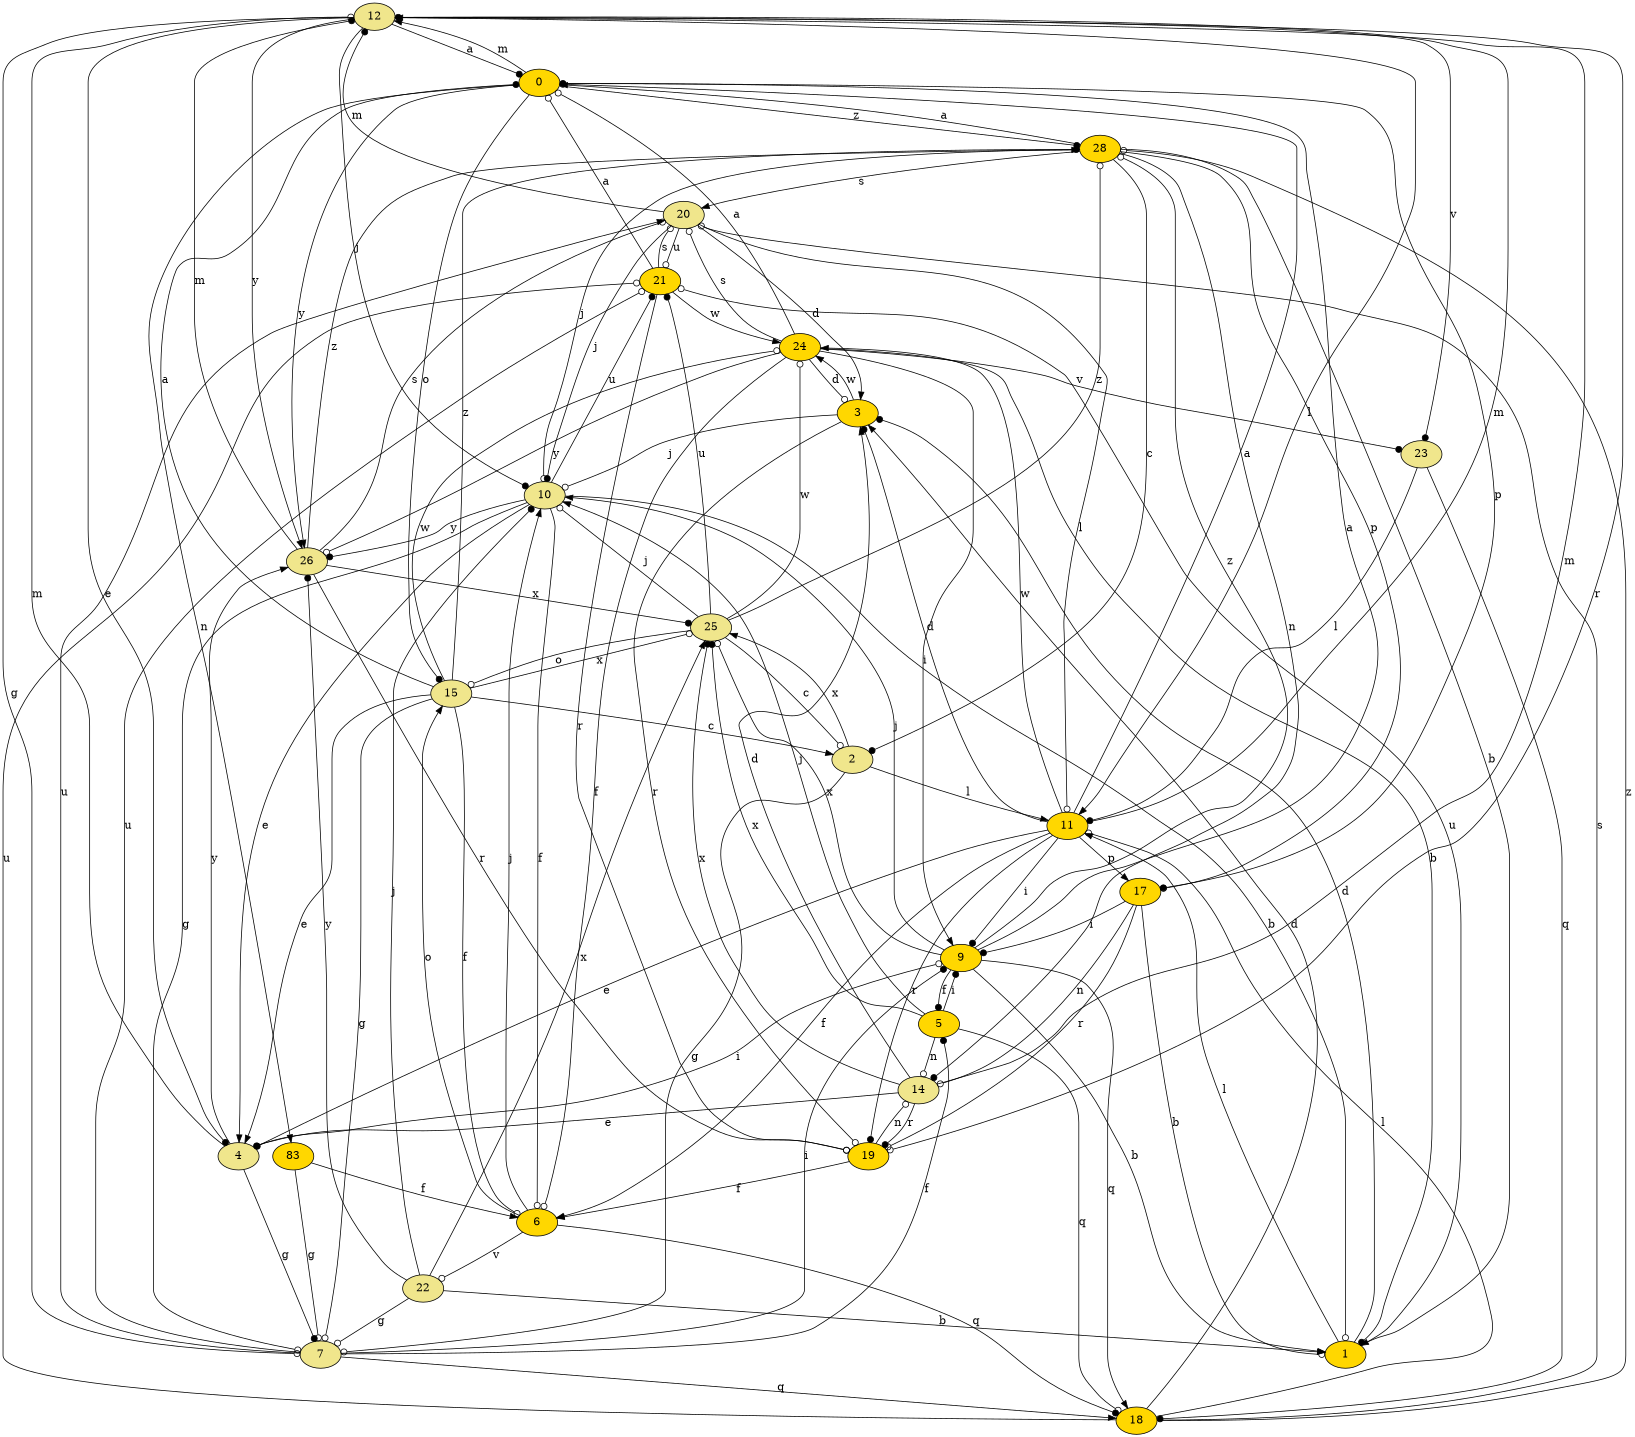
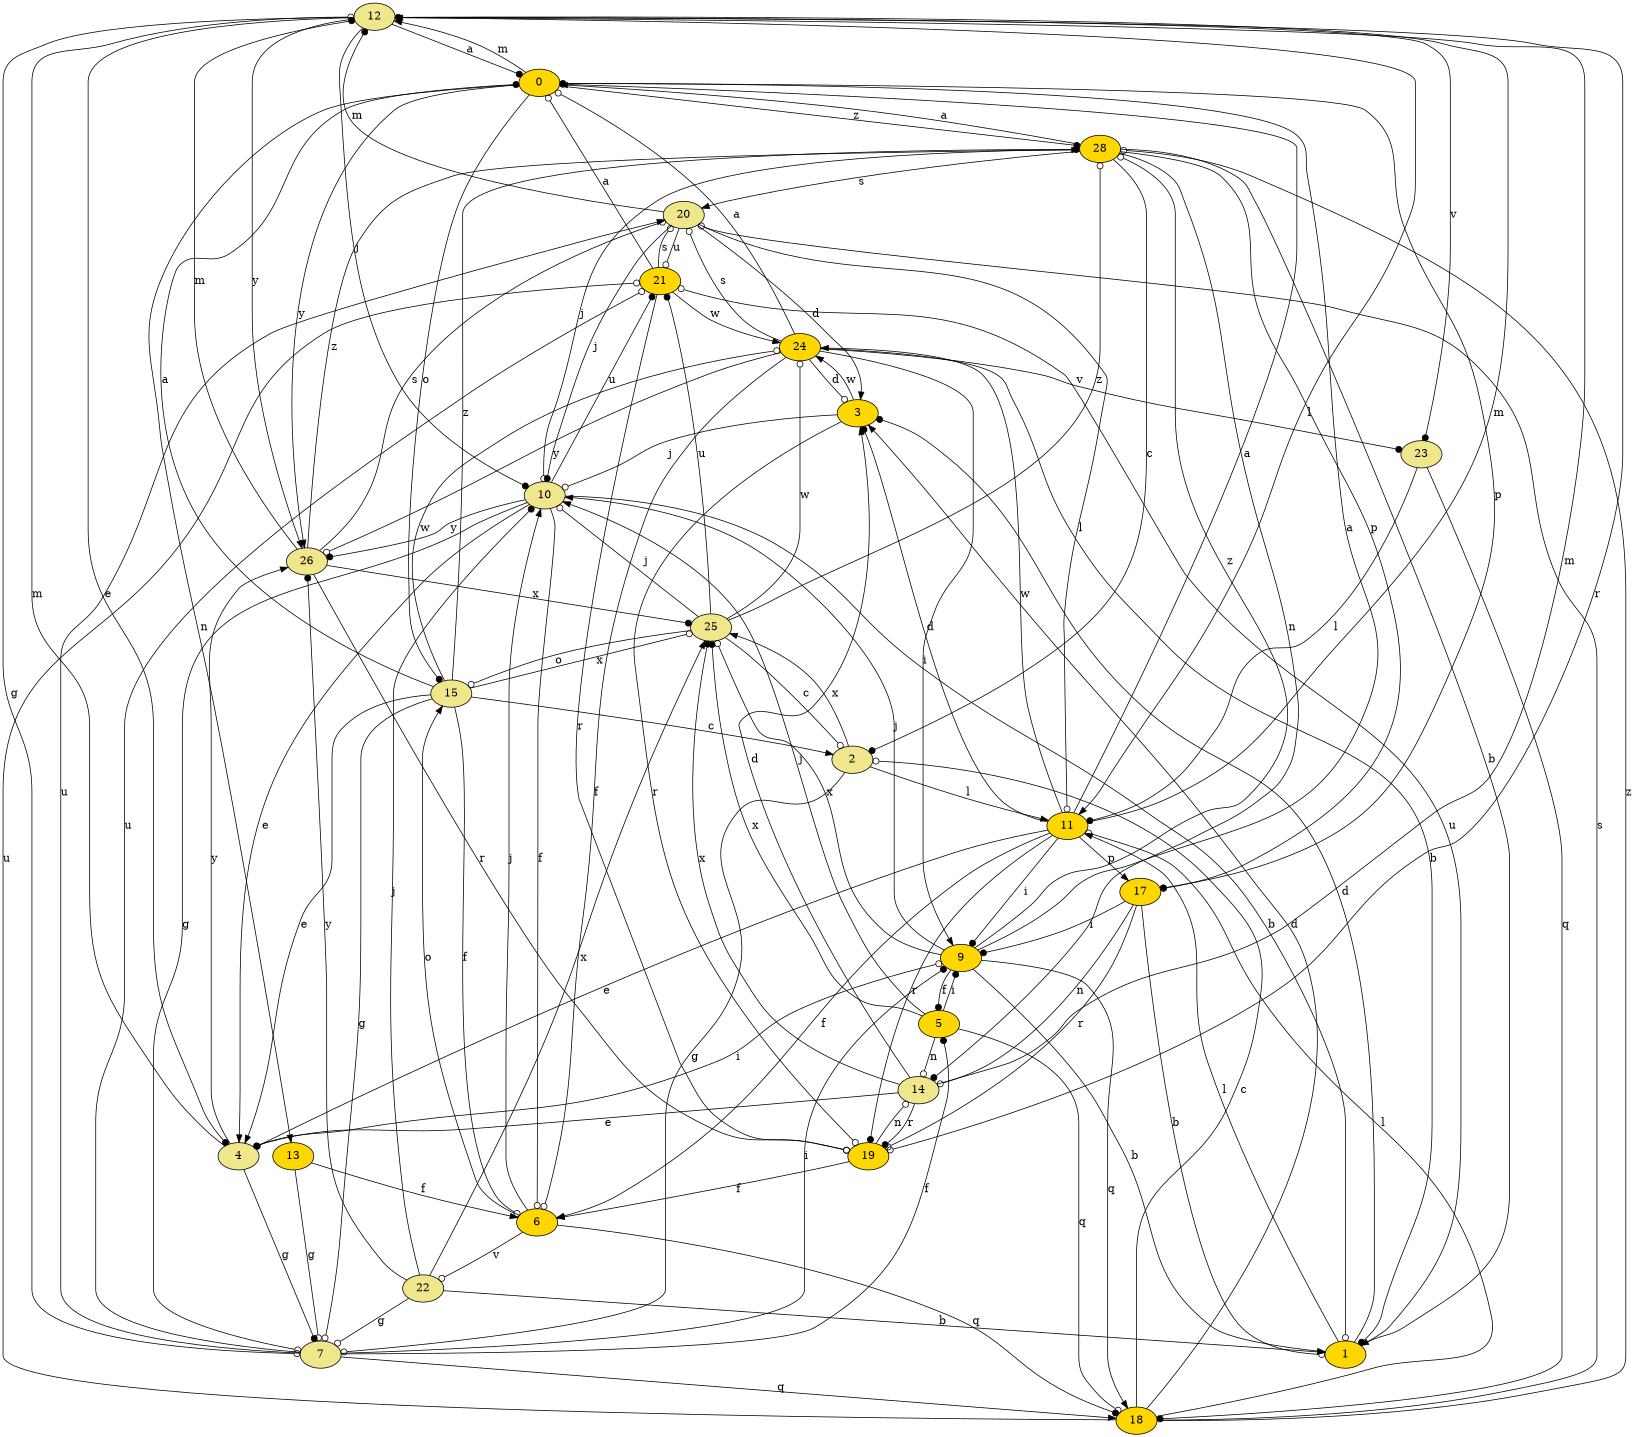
edge "18" -> "2": added, label "c"
node "83": label "83" -> "13"
